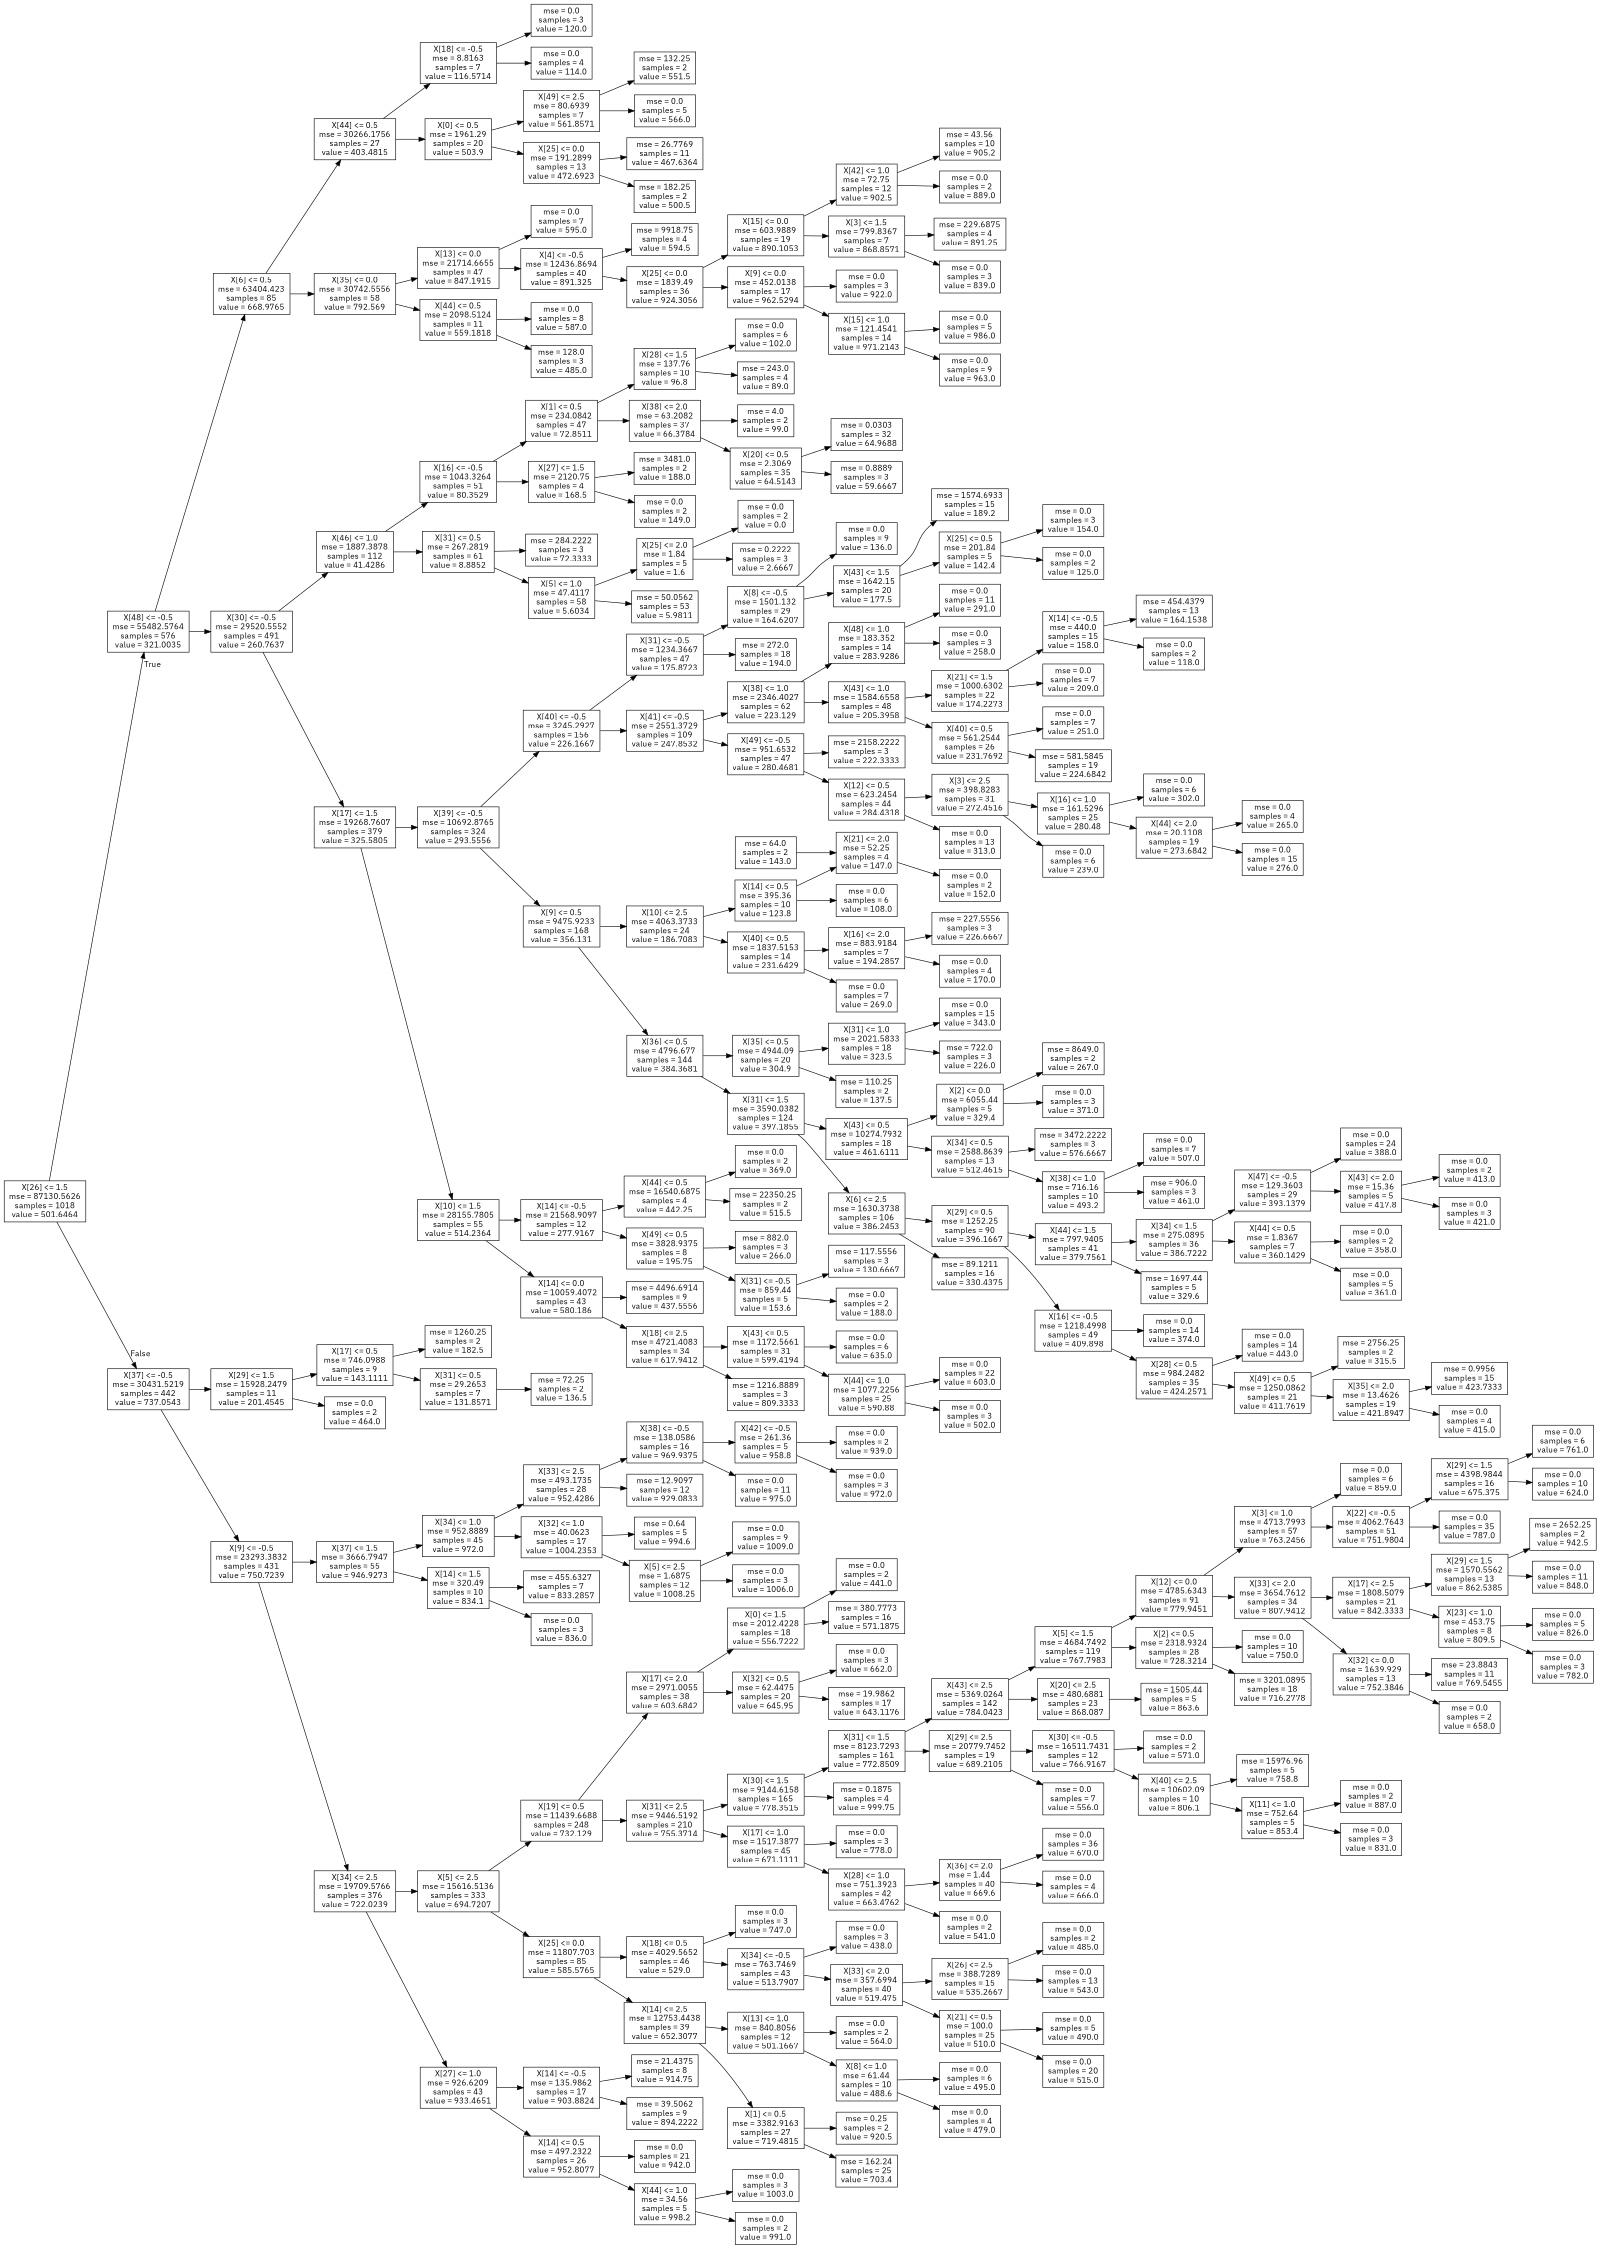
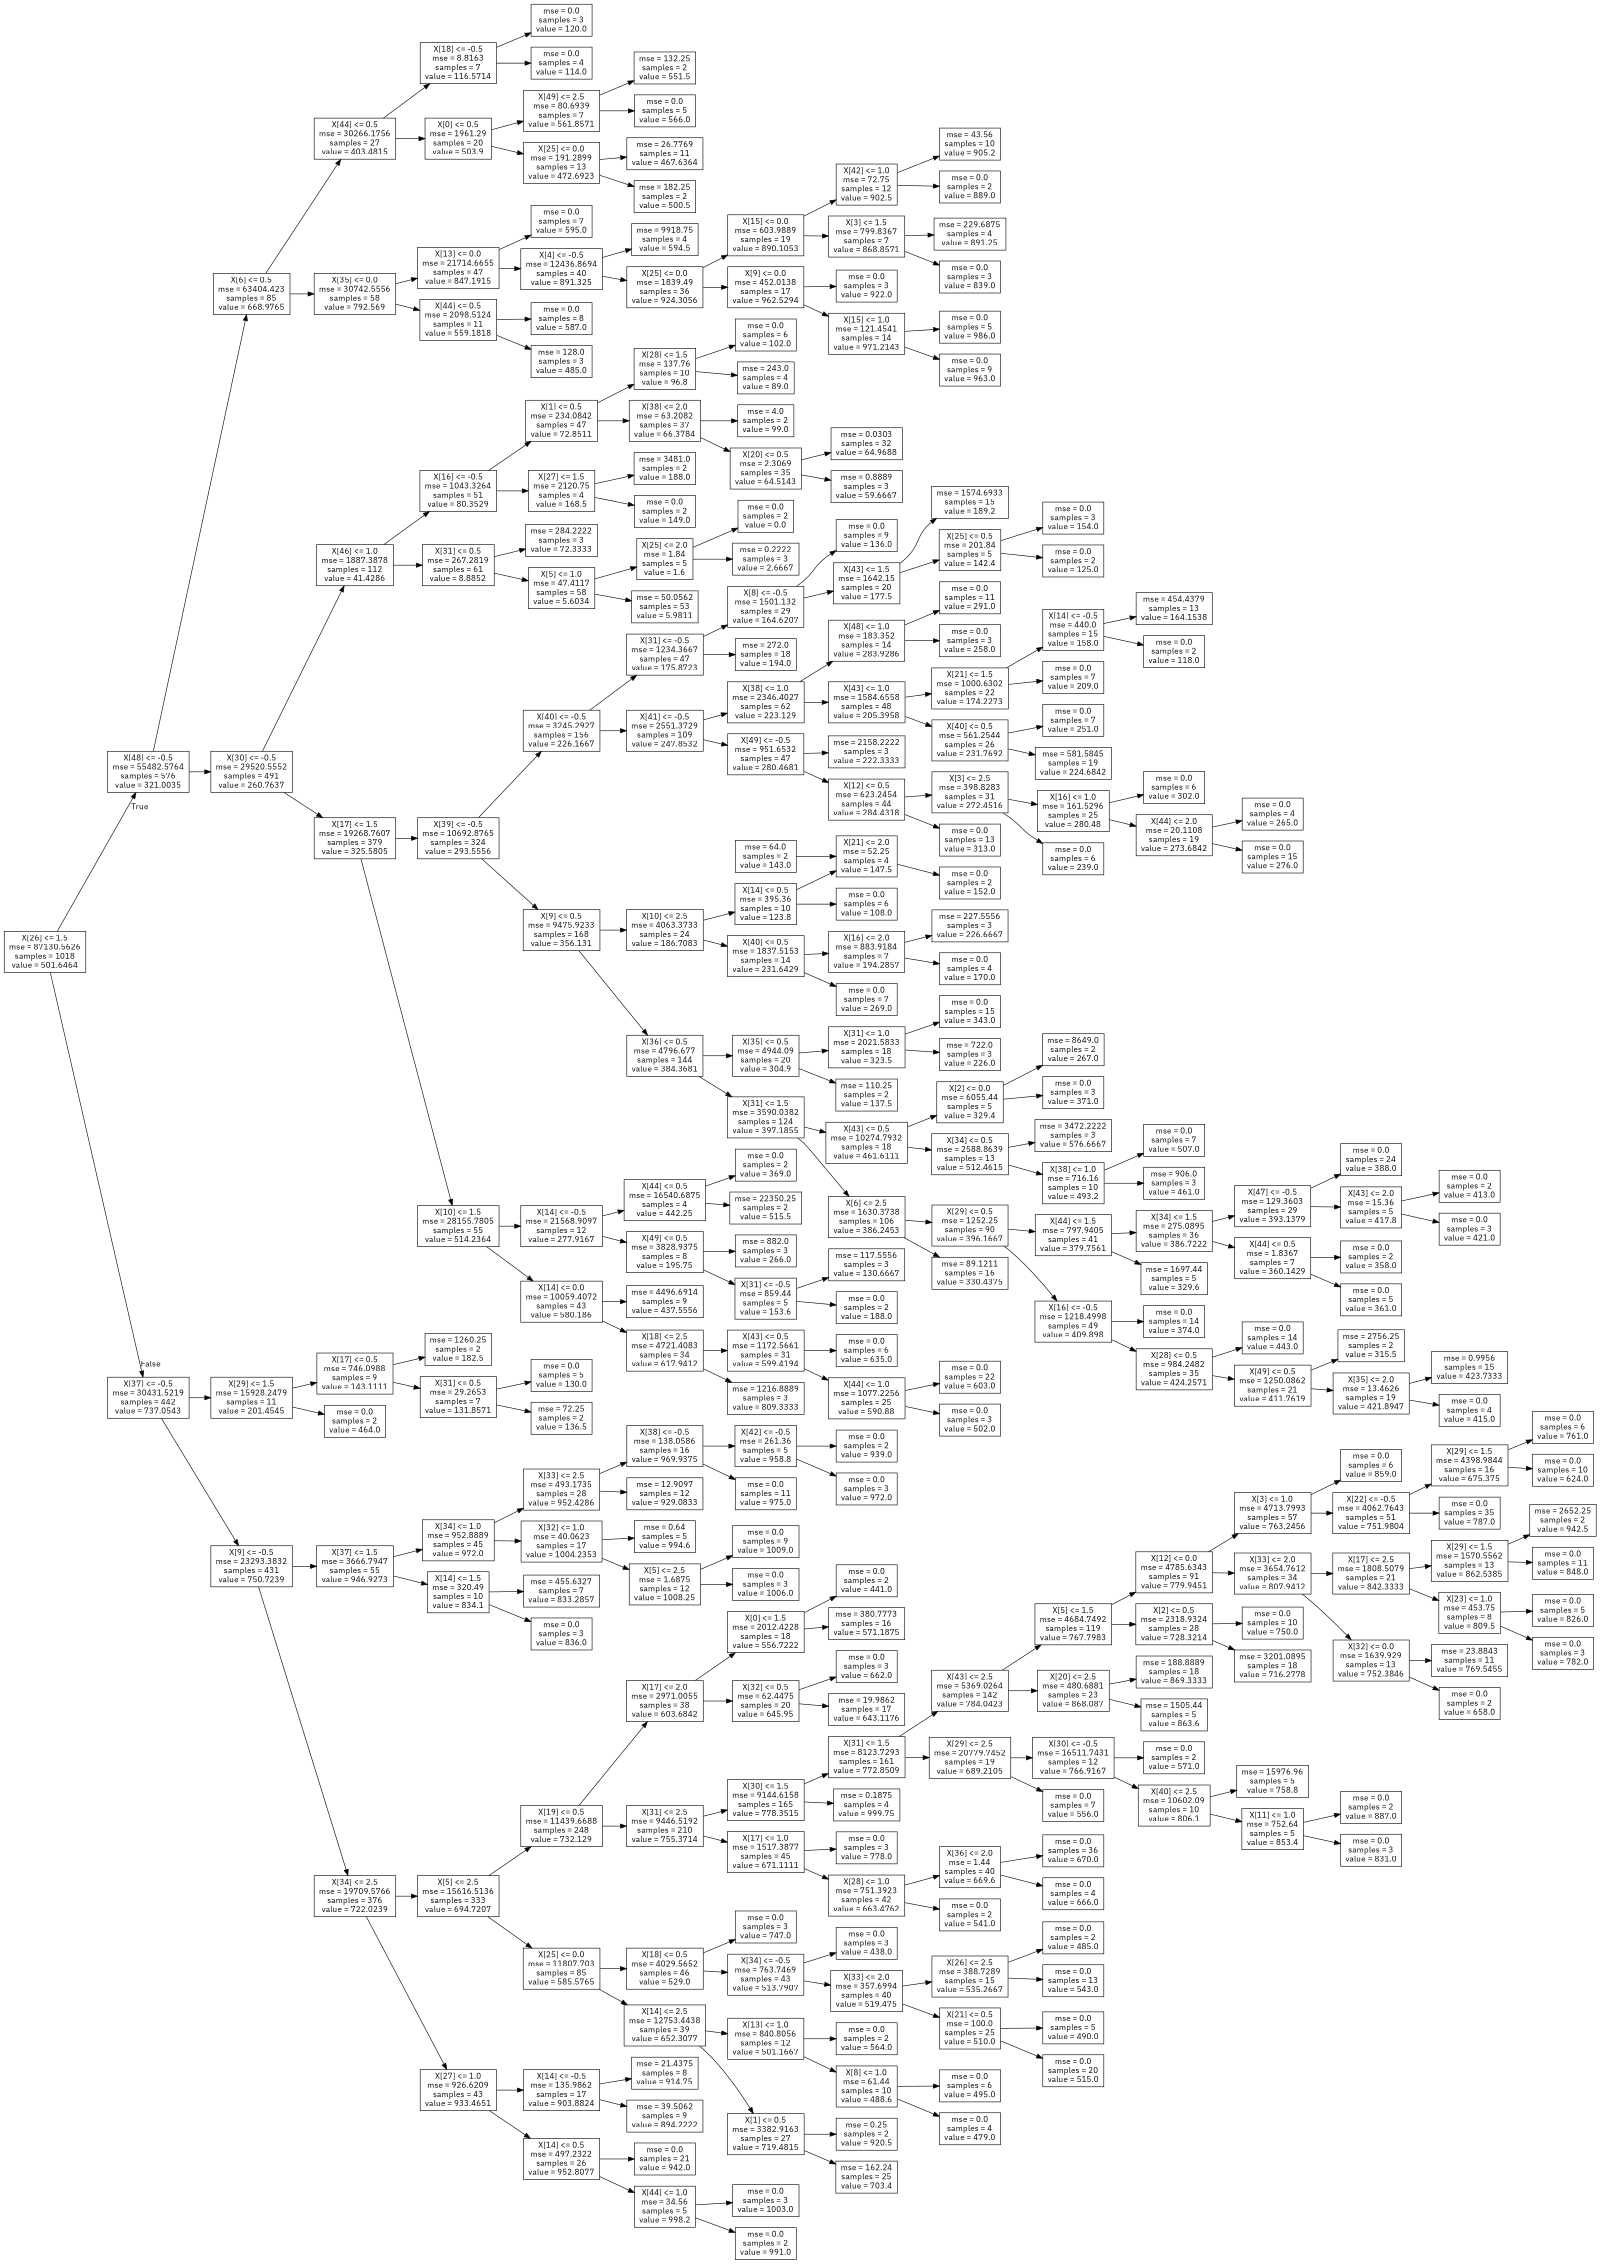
node "X[21] <= 2.0 mse = 52.25 samples = 4 value = 147.0": label "X[21] <= 2.0 mse = 52.25 samples = 4 value = 147.0" -> "X[21] <= 2.0 mse = 52.25 samples = 4 value = 147.5"
node "mse = 0.0 samples = 5 value = 130.0": added
node "mse = 188.8889 samples = 18 value = 869.3333": added
